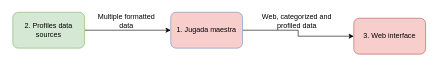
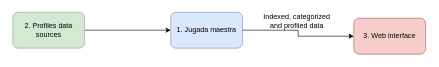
node "Multiple formatted data": removed
node "Web, categorized and profiled data": label "Web, categorized and profiled data" -> "Indexed, categorized and profiled data"
node "1. Jugada maestra": fillcolor #f8cecc -> #dae8fc
